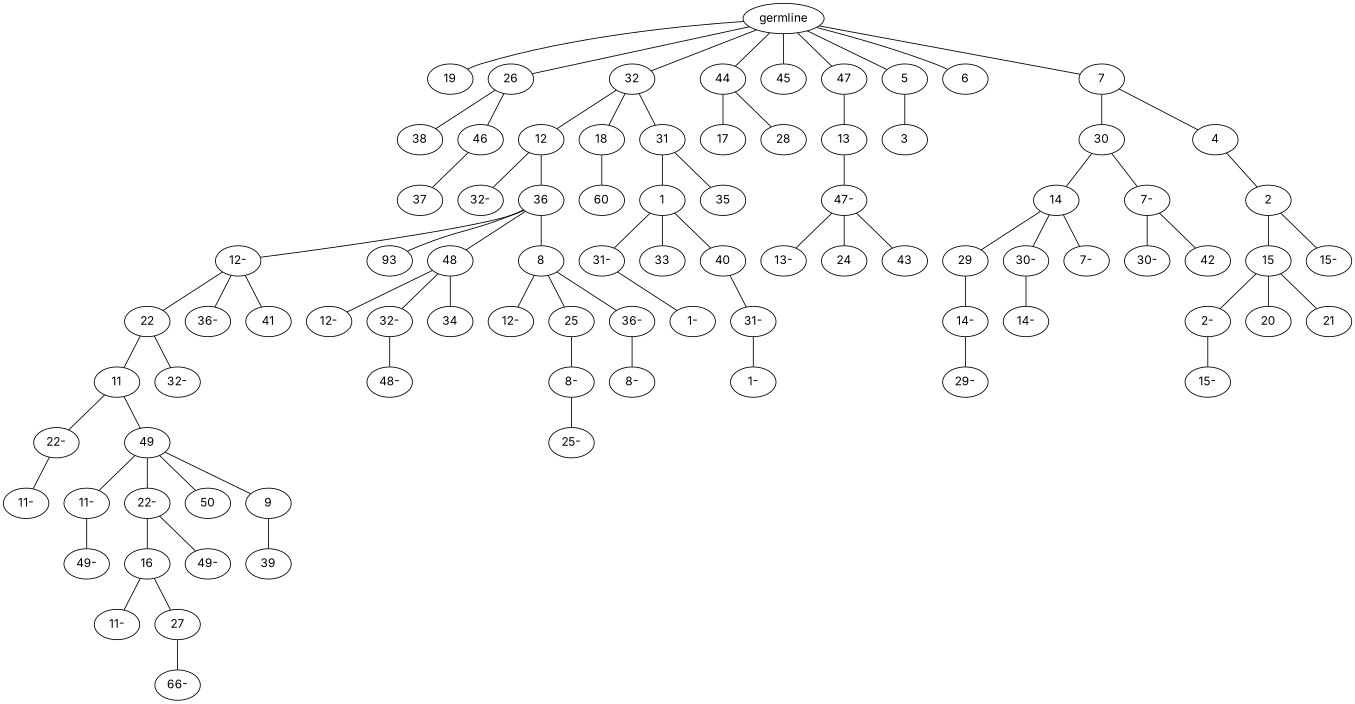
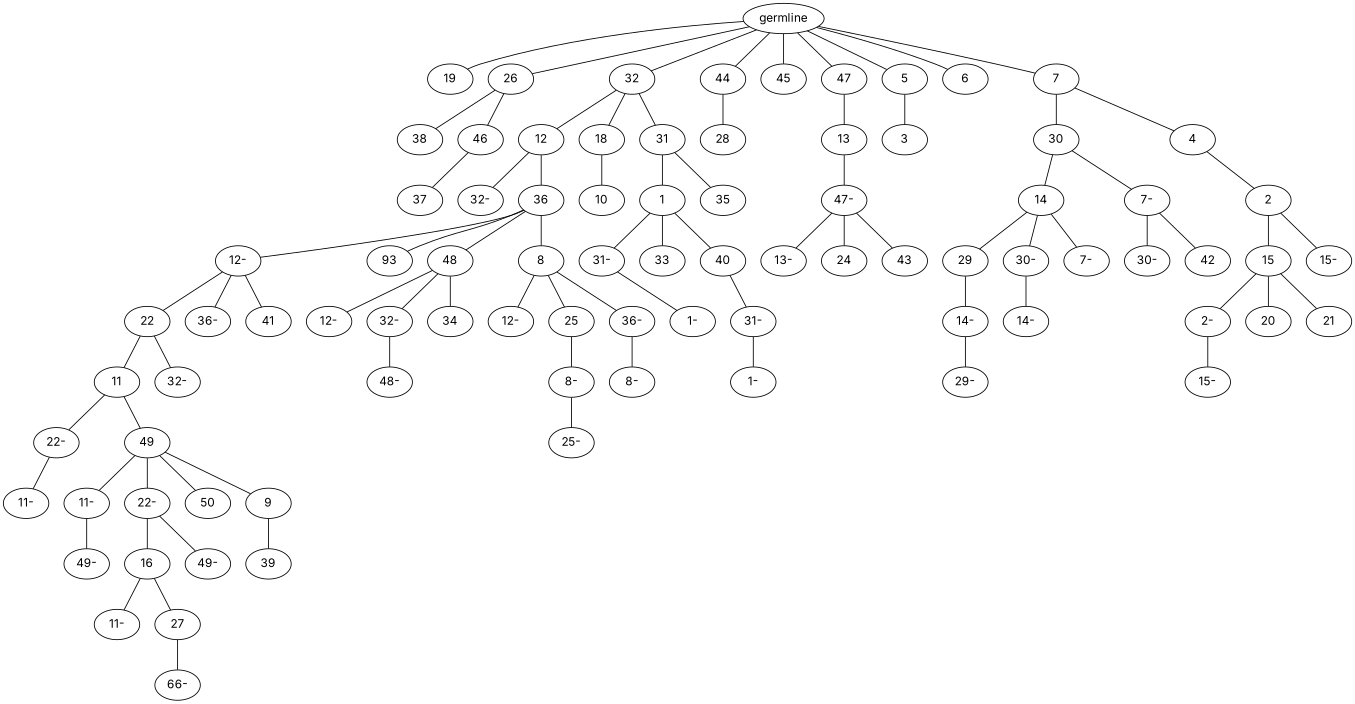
node "17": removed
node "60": label "60" -> "10"
